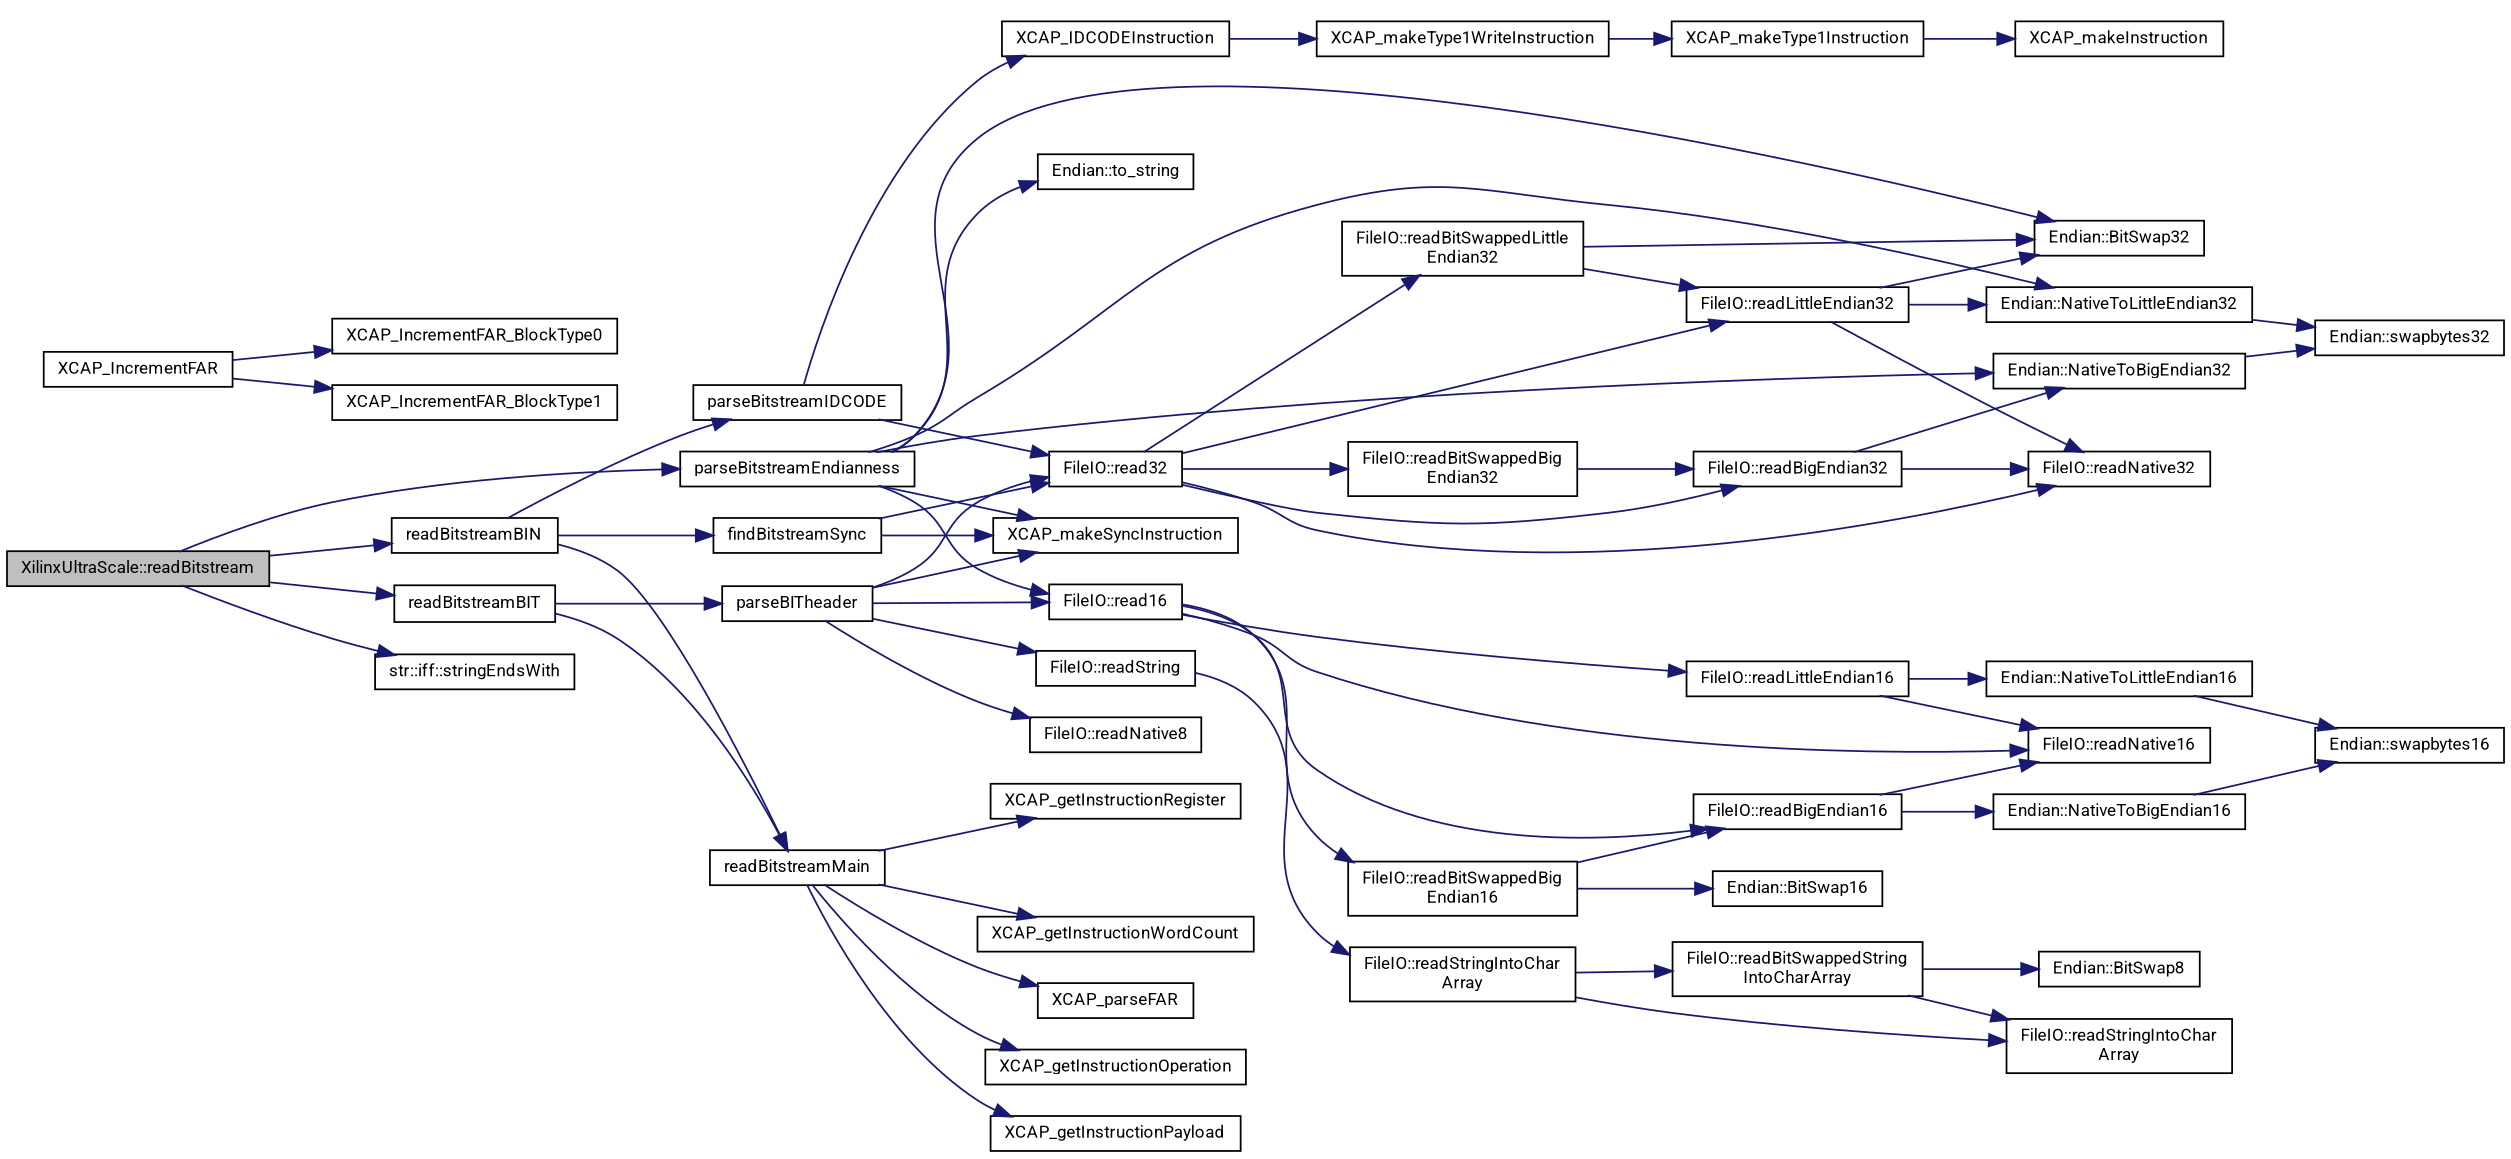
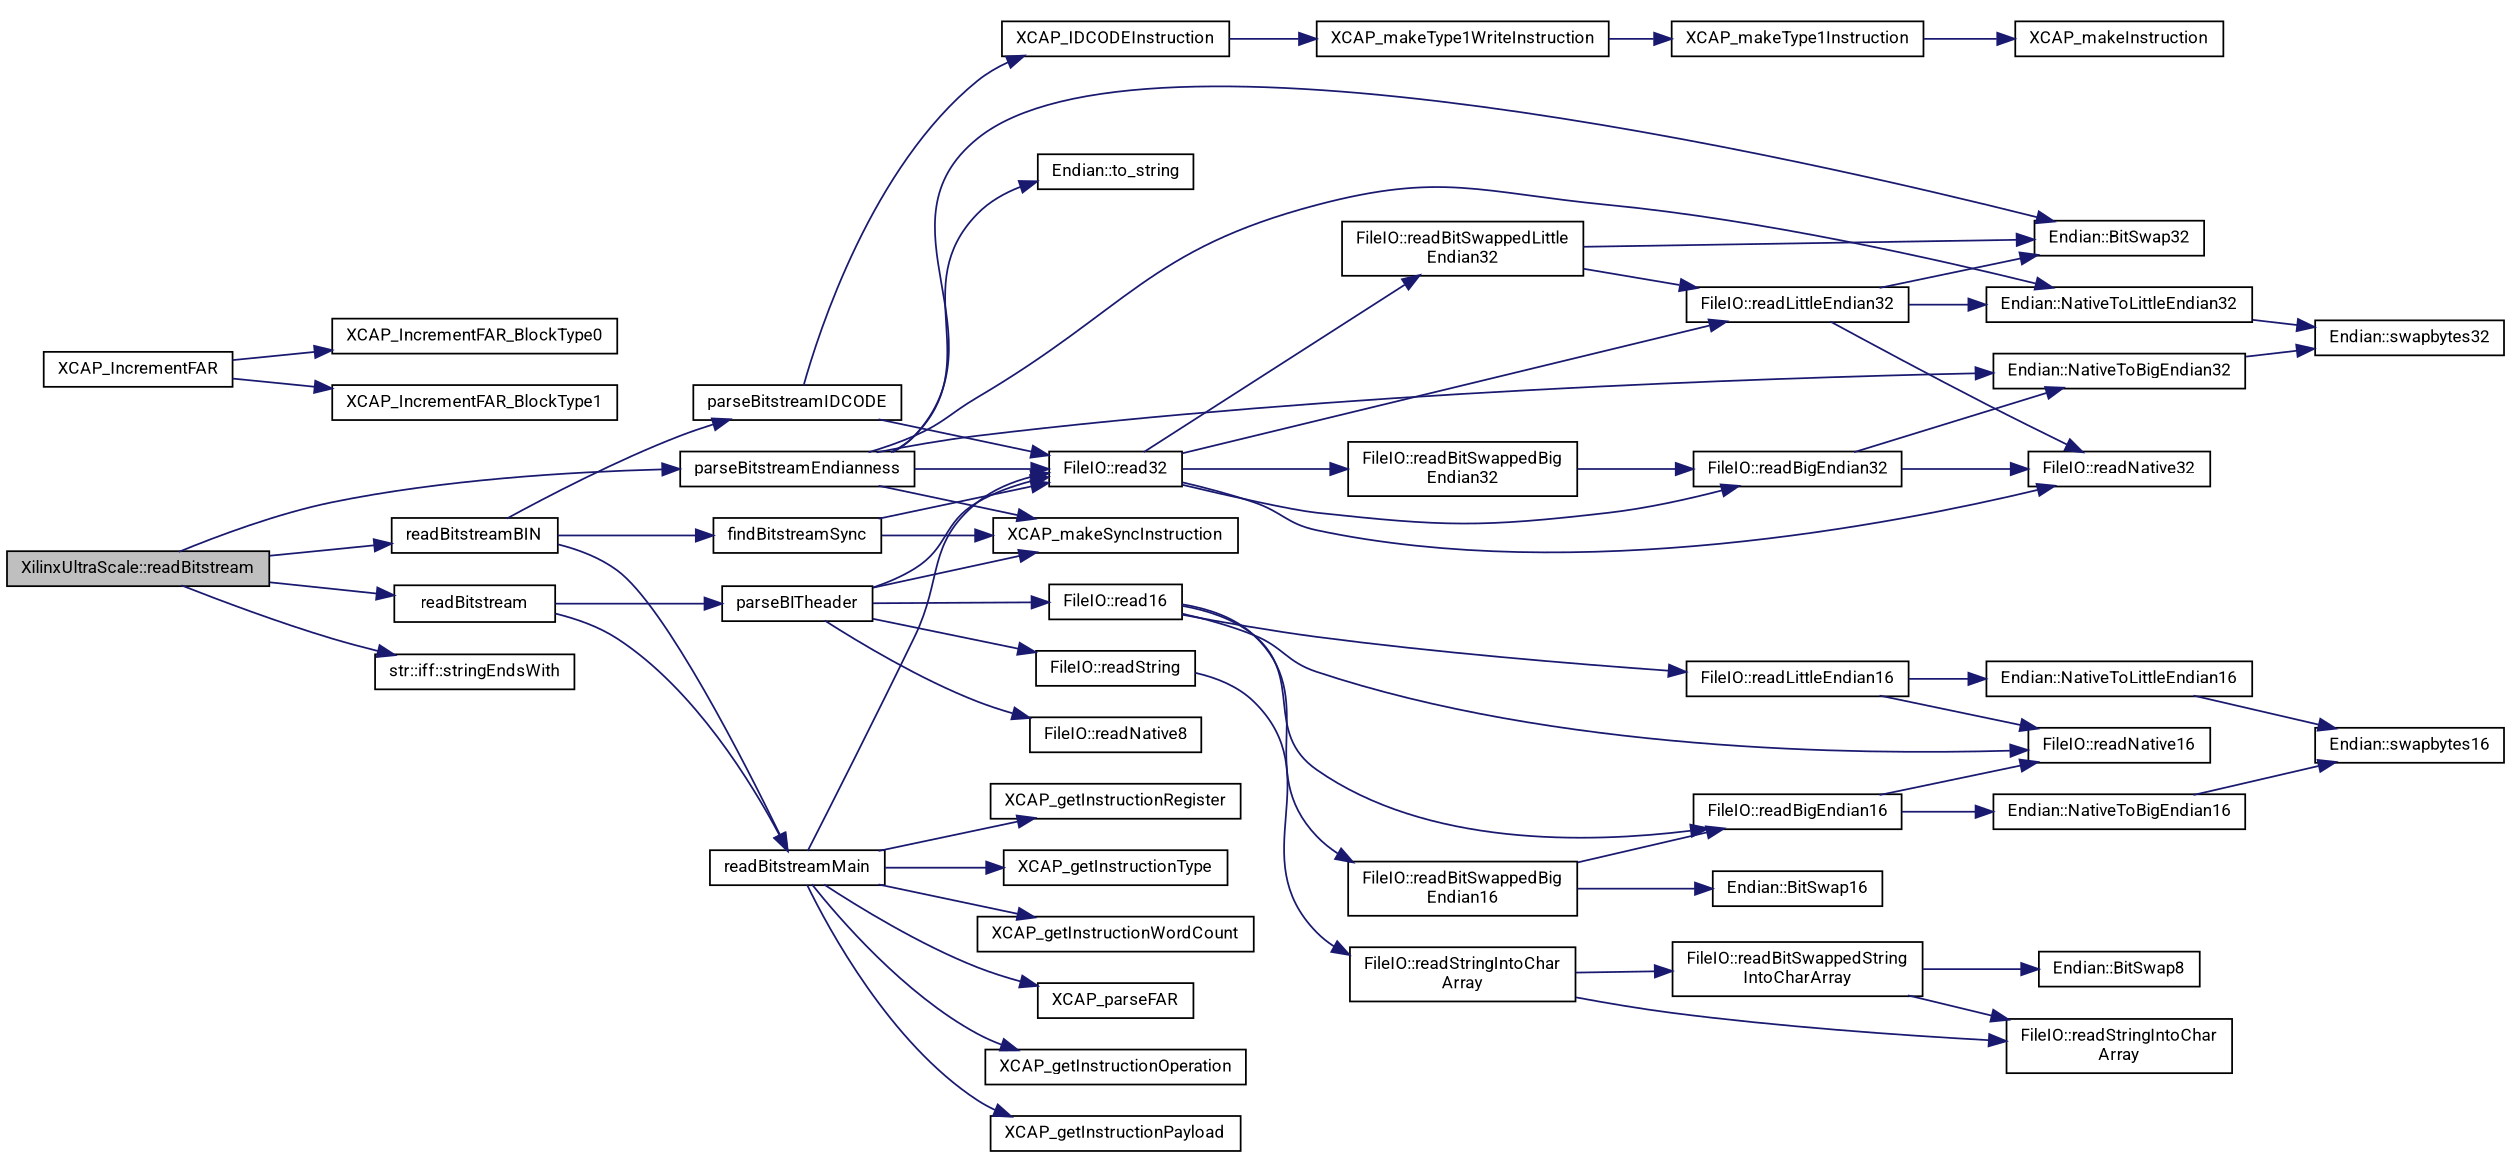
edge "parseBitstreamEndianness" -> "FileIO::read16": now "parseBitstreamEndianness" -> "FileIO::read32"
node "readBitstreamBIT": label "readBitstreamBIT" -> "readBitstream"
edge "readBitstreamMain" -> "FileIO::read32": added
node "XCAP_getInstructionType": added
